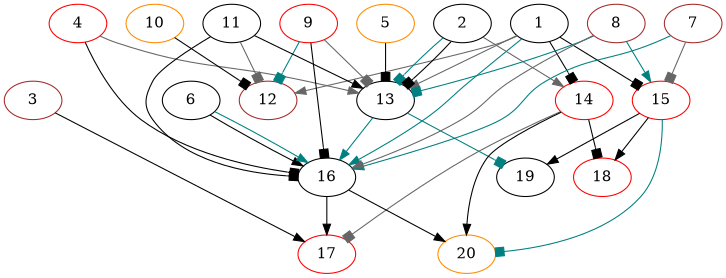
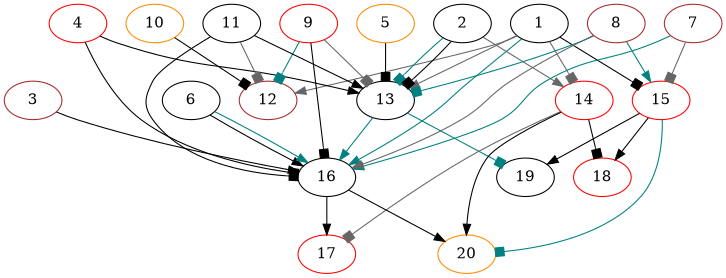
edge "1" -> "14": color black -> gray40
edge "4" -> "13": color gray40 -> black
edge "3" -> "17": now "3" -> "16"
